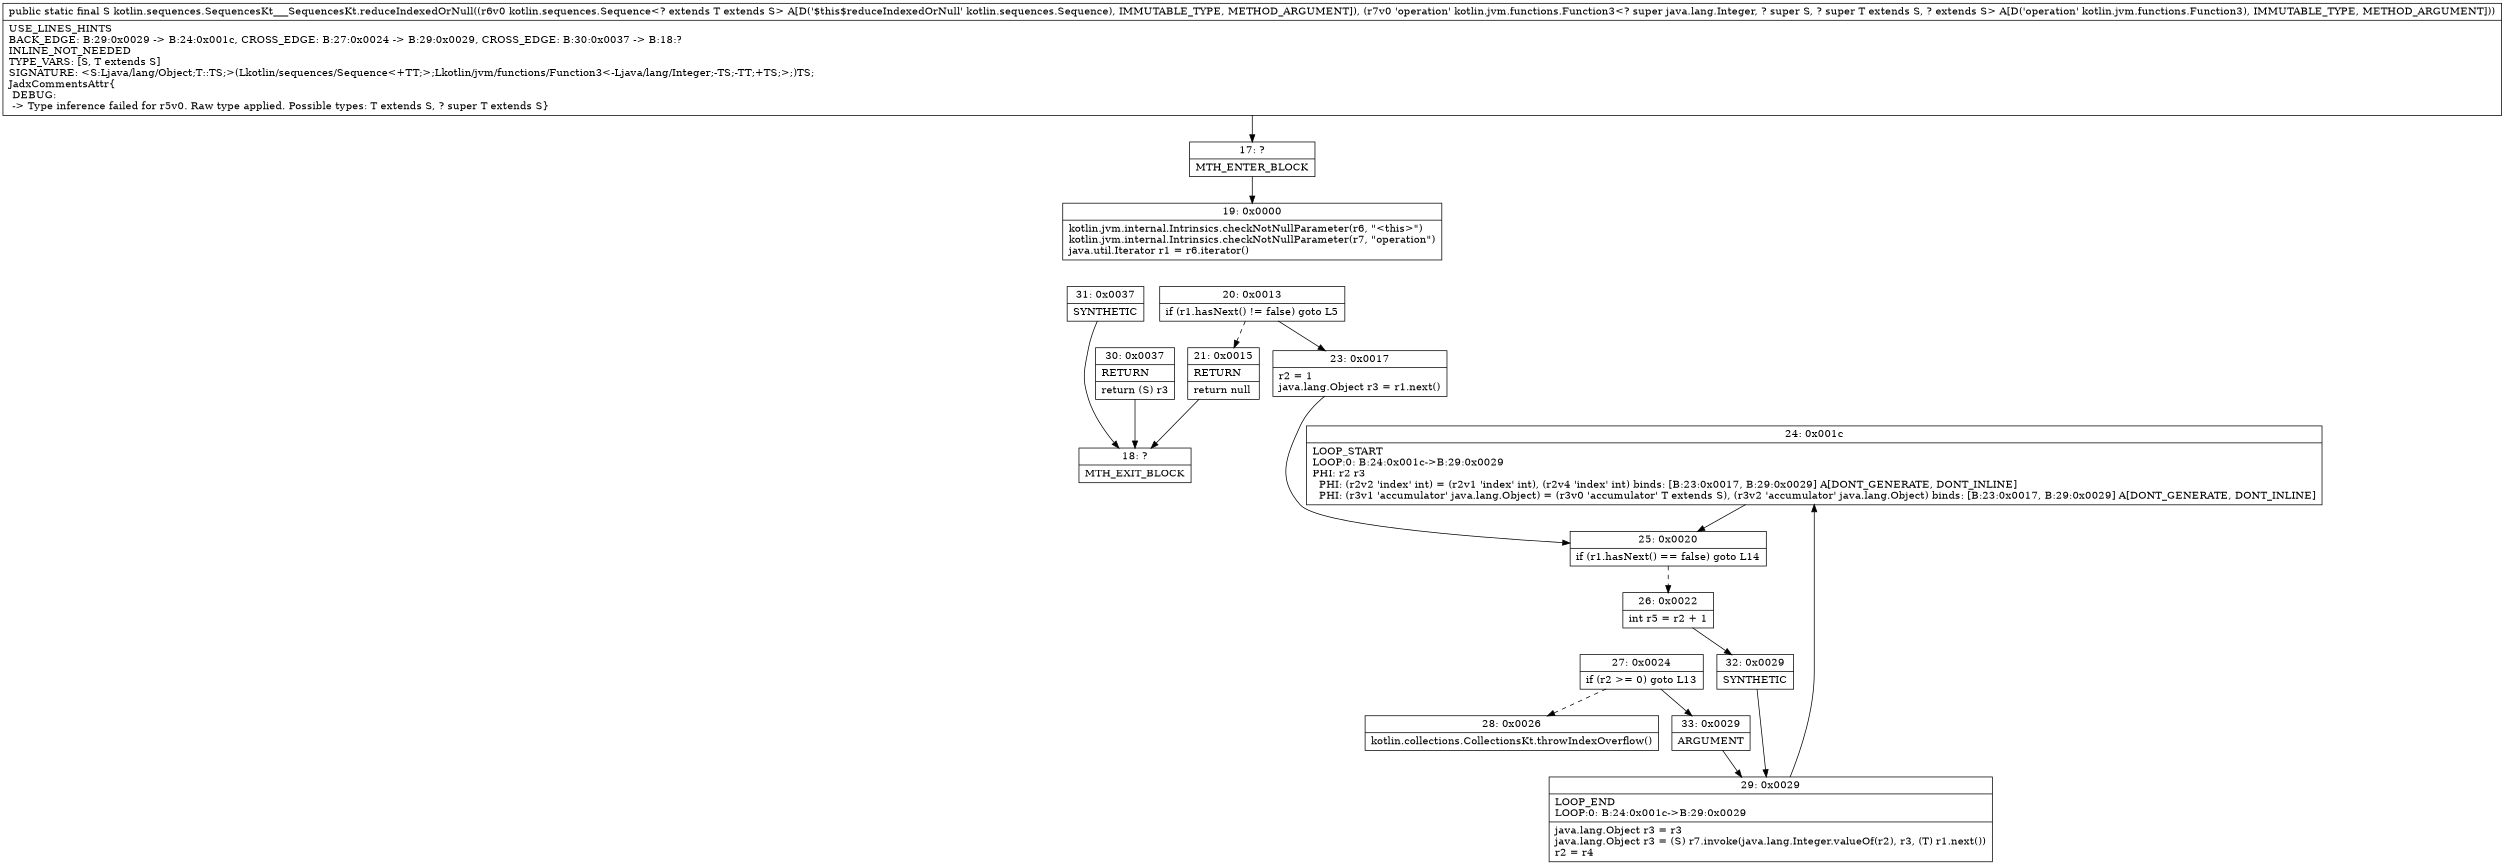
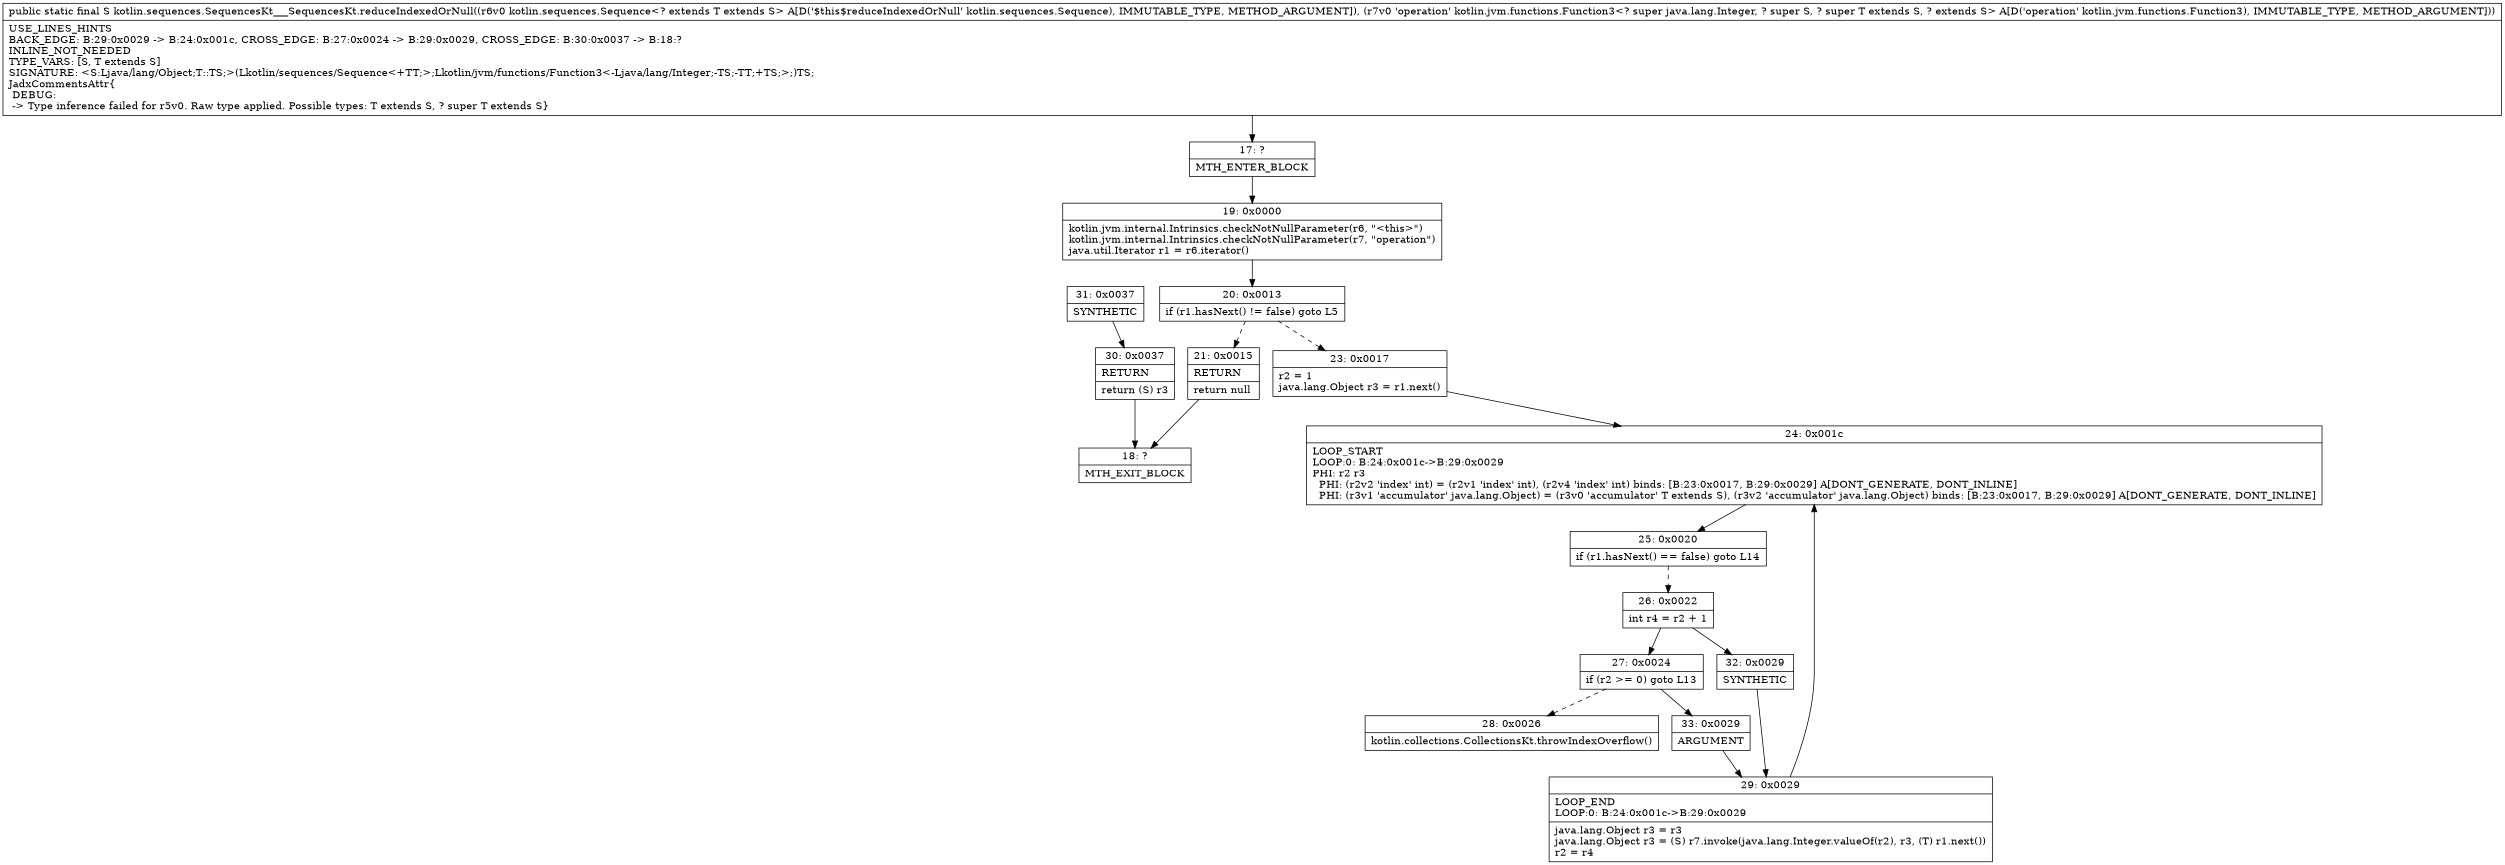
edge "19: 0x0000" -> "20: 0x0013": added
edge "20: 0x0013" -> "23: 0x0017": style solid -> dashed
edge "31: 0x0037" -> "18: ?": now "31: 0x0037" -> "30: 0x0037"
edge "23: 0x0017" -> "25: 0x0020": now "23: 0x0017" -> "24: 0x001c"
node "26: 0x0022": text "int r5 = r2 + 1" -> "int r4 = r2 + 1"
edge "26: 0x0022" -> "27: 0x0024": added
